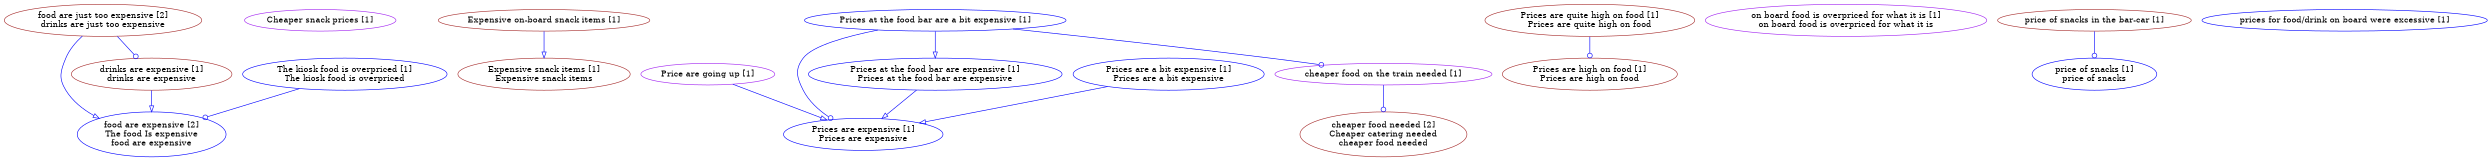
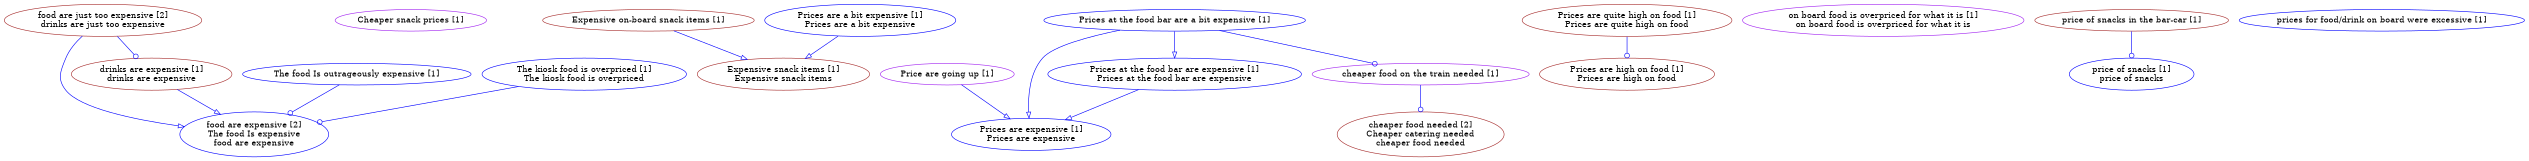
edge "Prices at the food bar are a bit expensive [1]" -> "Prices are expensive [1] Prices are expensive": arrowhead odot -> onormal
node "The food Is outrageously expensive [1]": added
edge "Prices are a bit expensive [1] Prices are a bit expensive" -> "Prices are expensive [1] Prices are expensive": now "Prices are a bit expensive [1] Prices are a bit expensive" -> "Expensive snack items [1] Expensive snack items"
